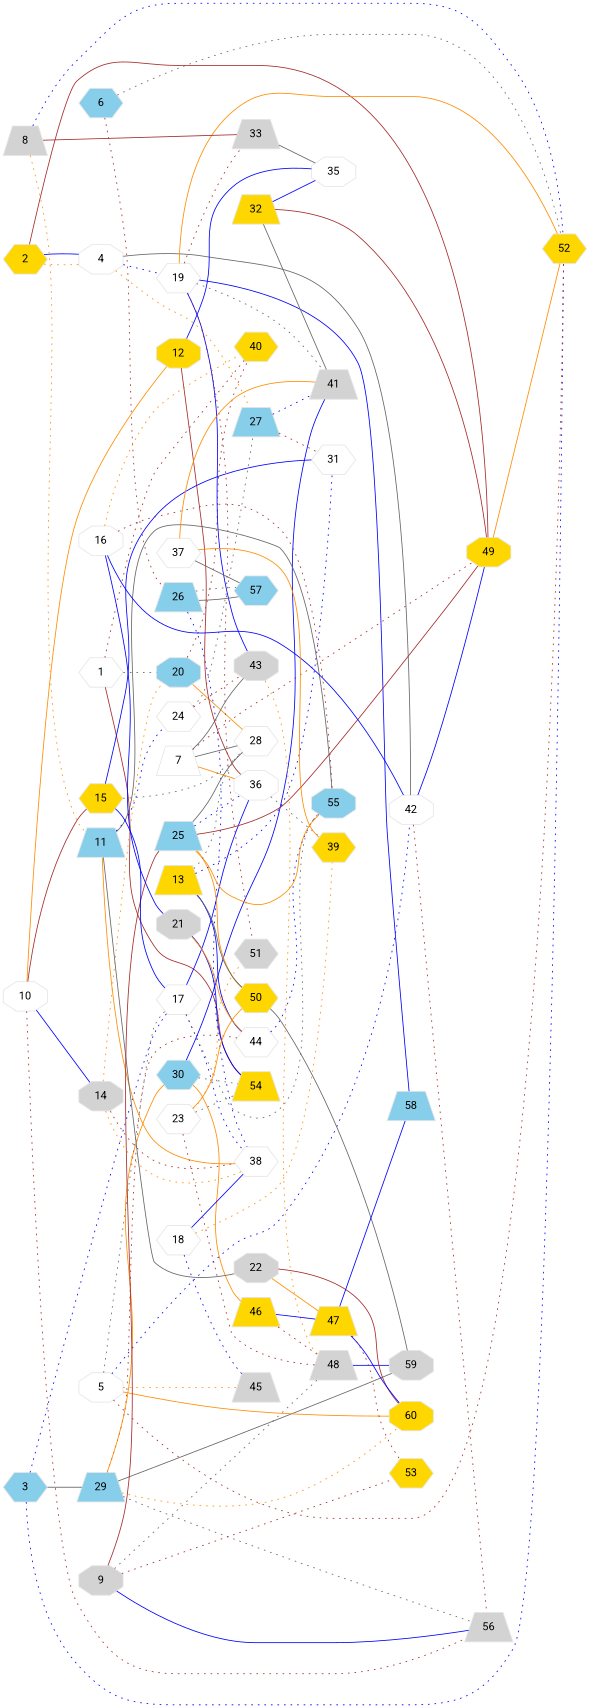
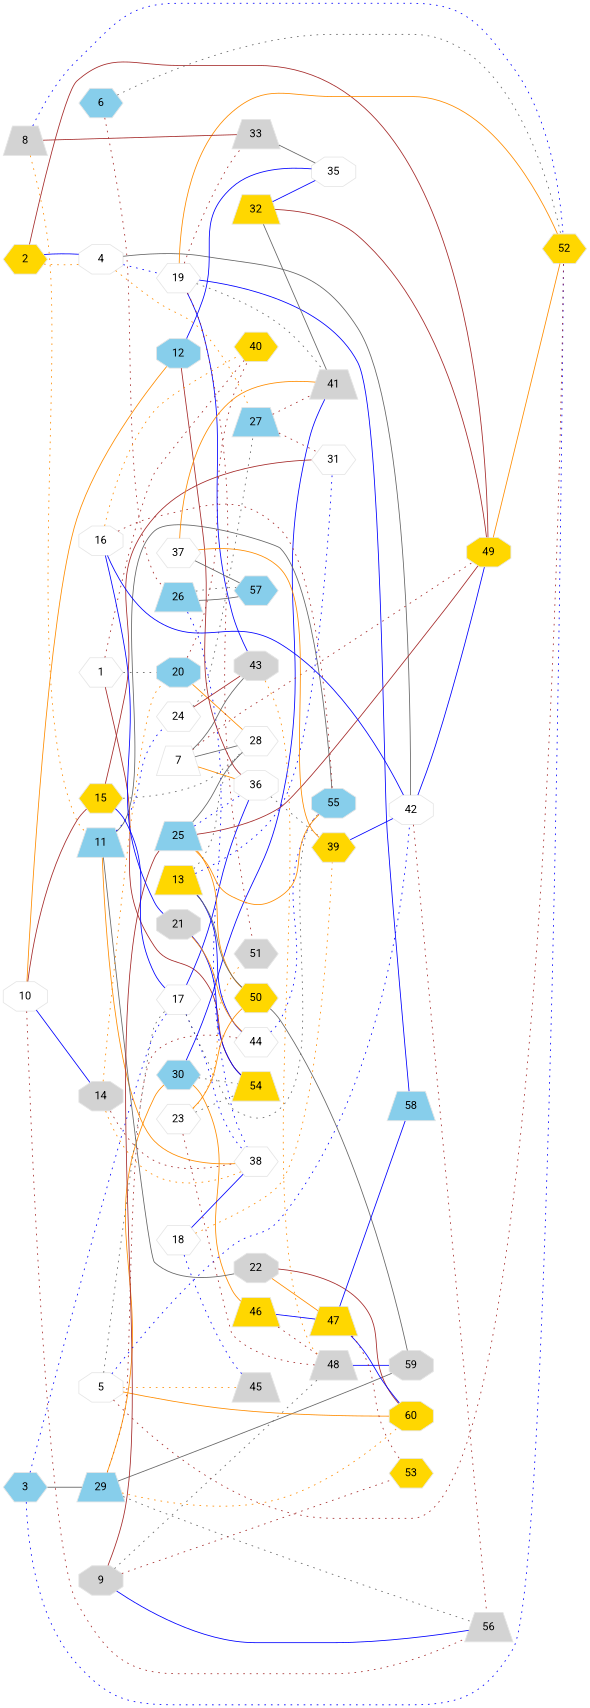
node "12": fillcolor gold -> skyblue
edge "41" -- "27": color blue -> brown
edge "31" -- "15": color blue -> brown
edge "43" -- "24": style dotted -> solid
edge "42" -- "39": added
